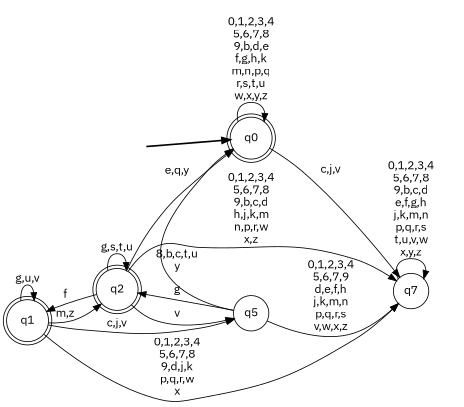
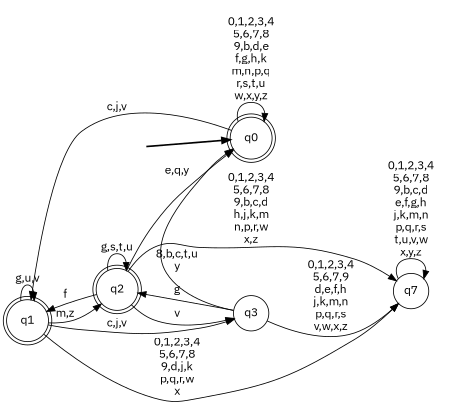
edge "q0" -> "q7": now "q0" -> "q1"
node "q5": label "q5" -> "q3"
